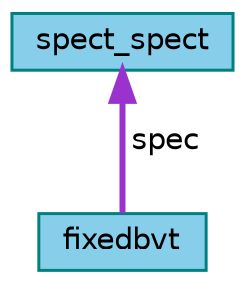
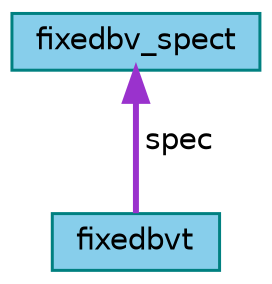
node "spect_spect": label "spect_spect" -> "fixedbv_spect"
